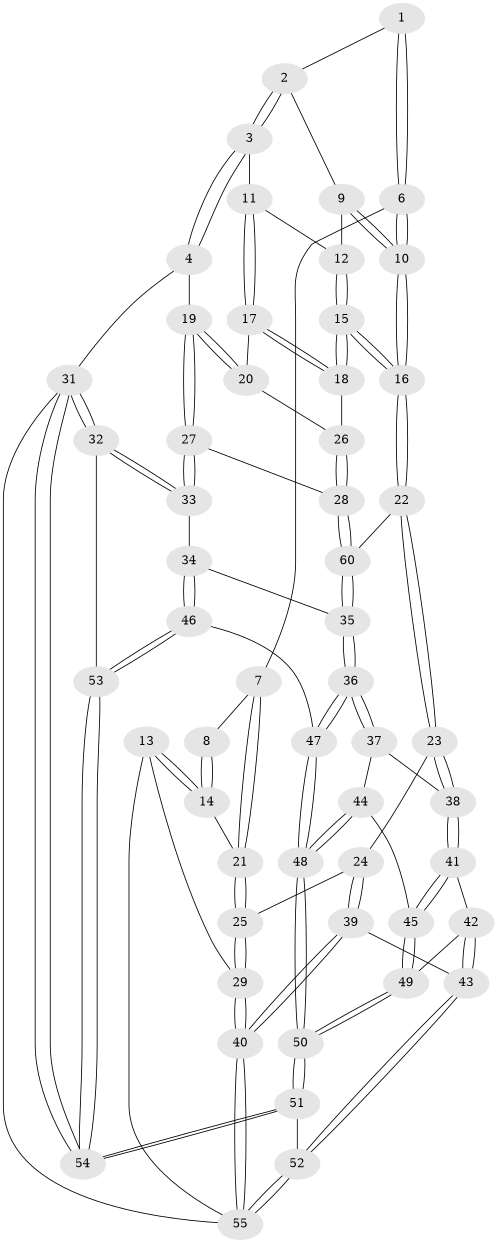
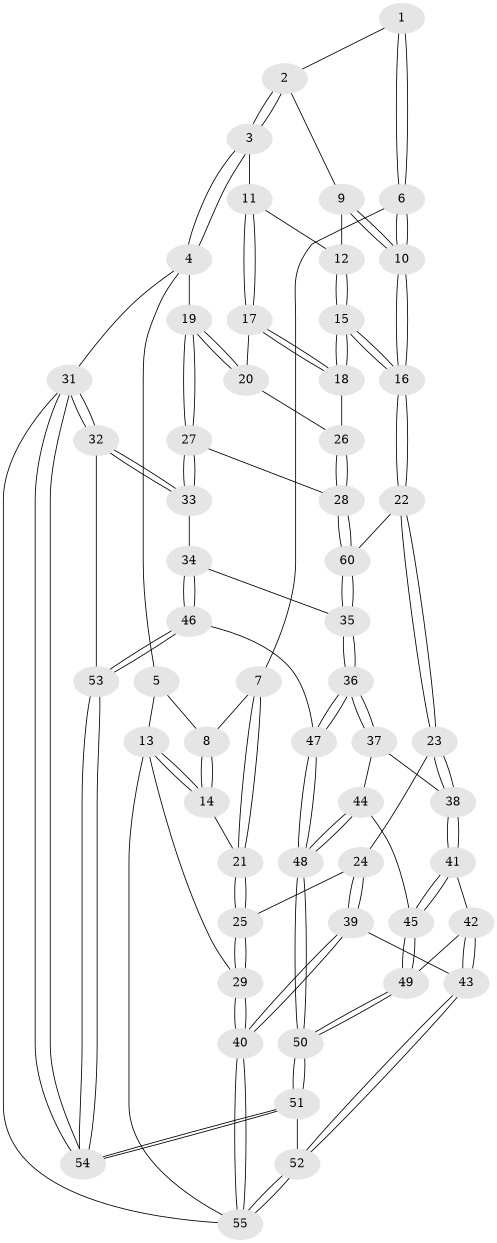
node "5": added
